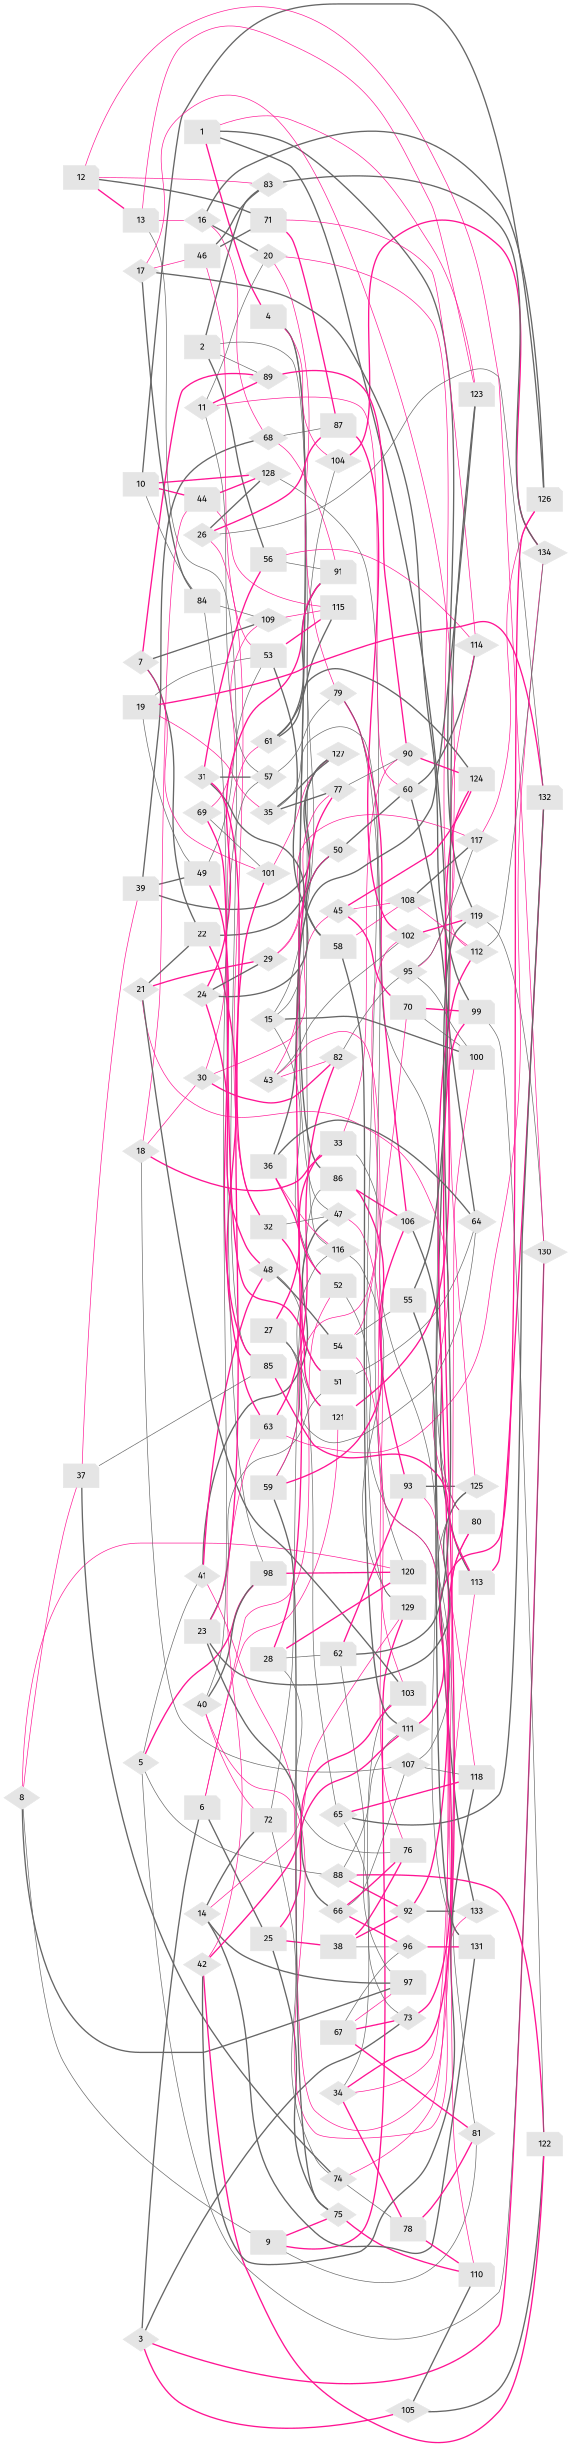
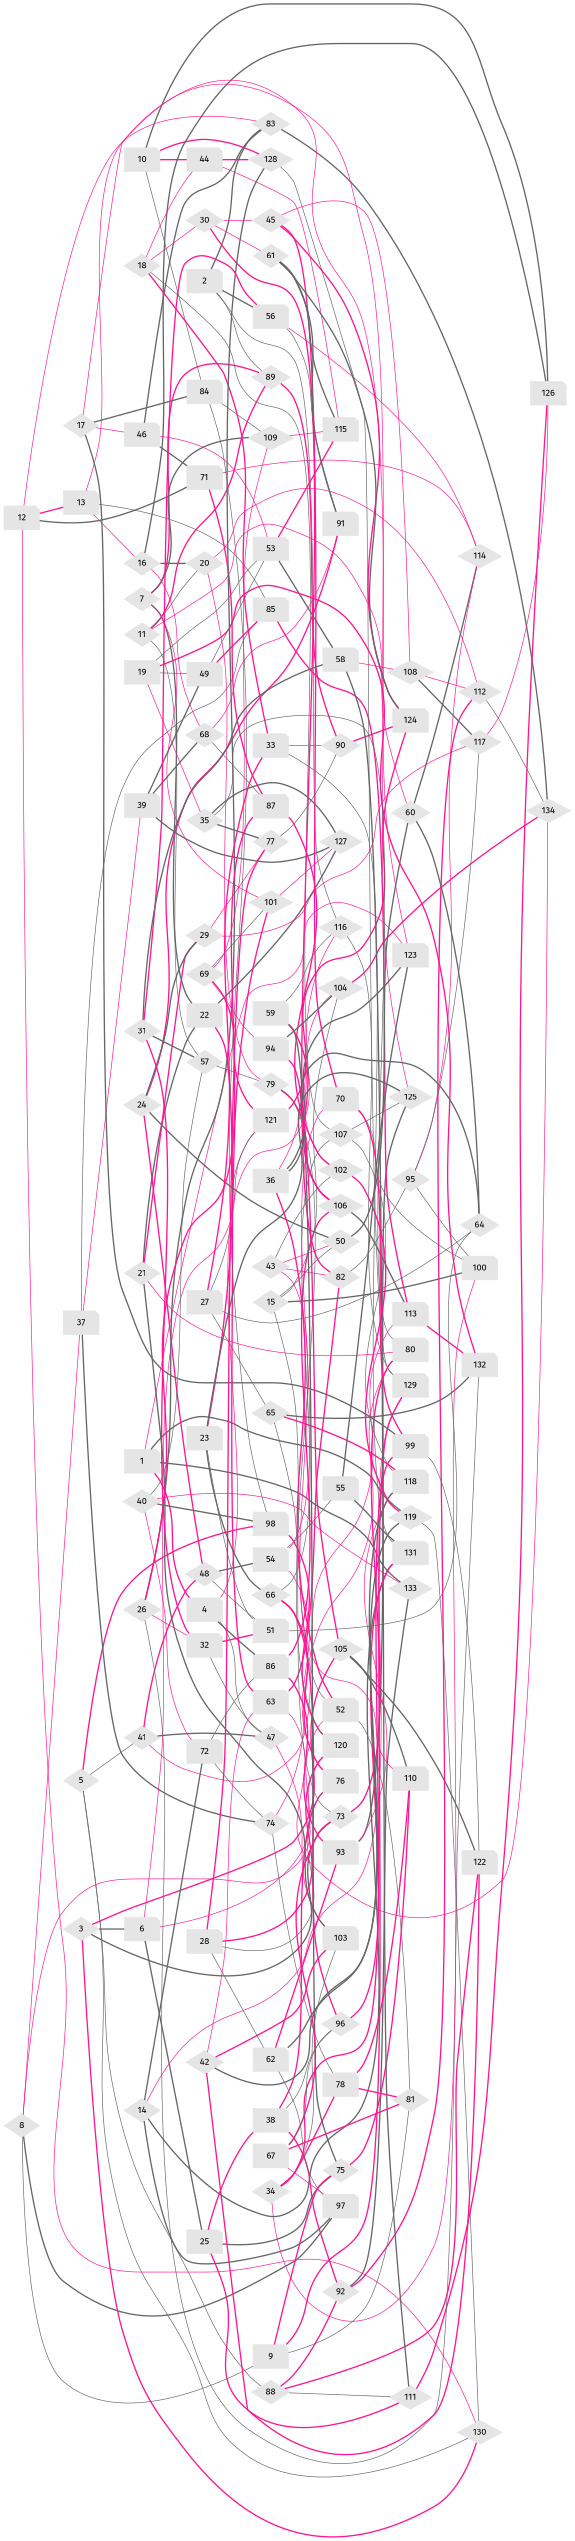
node "94": added
